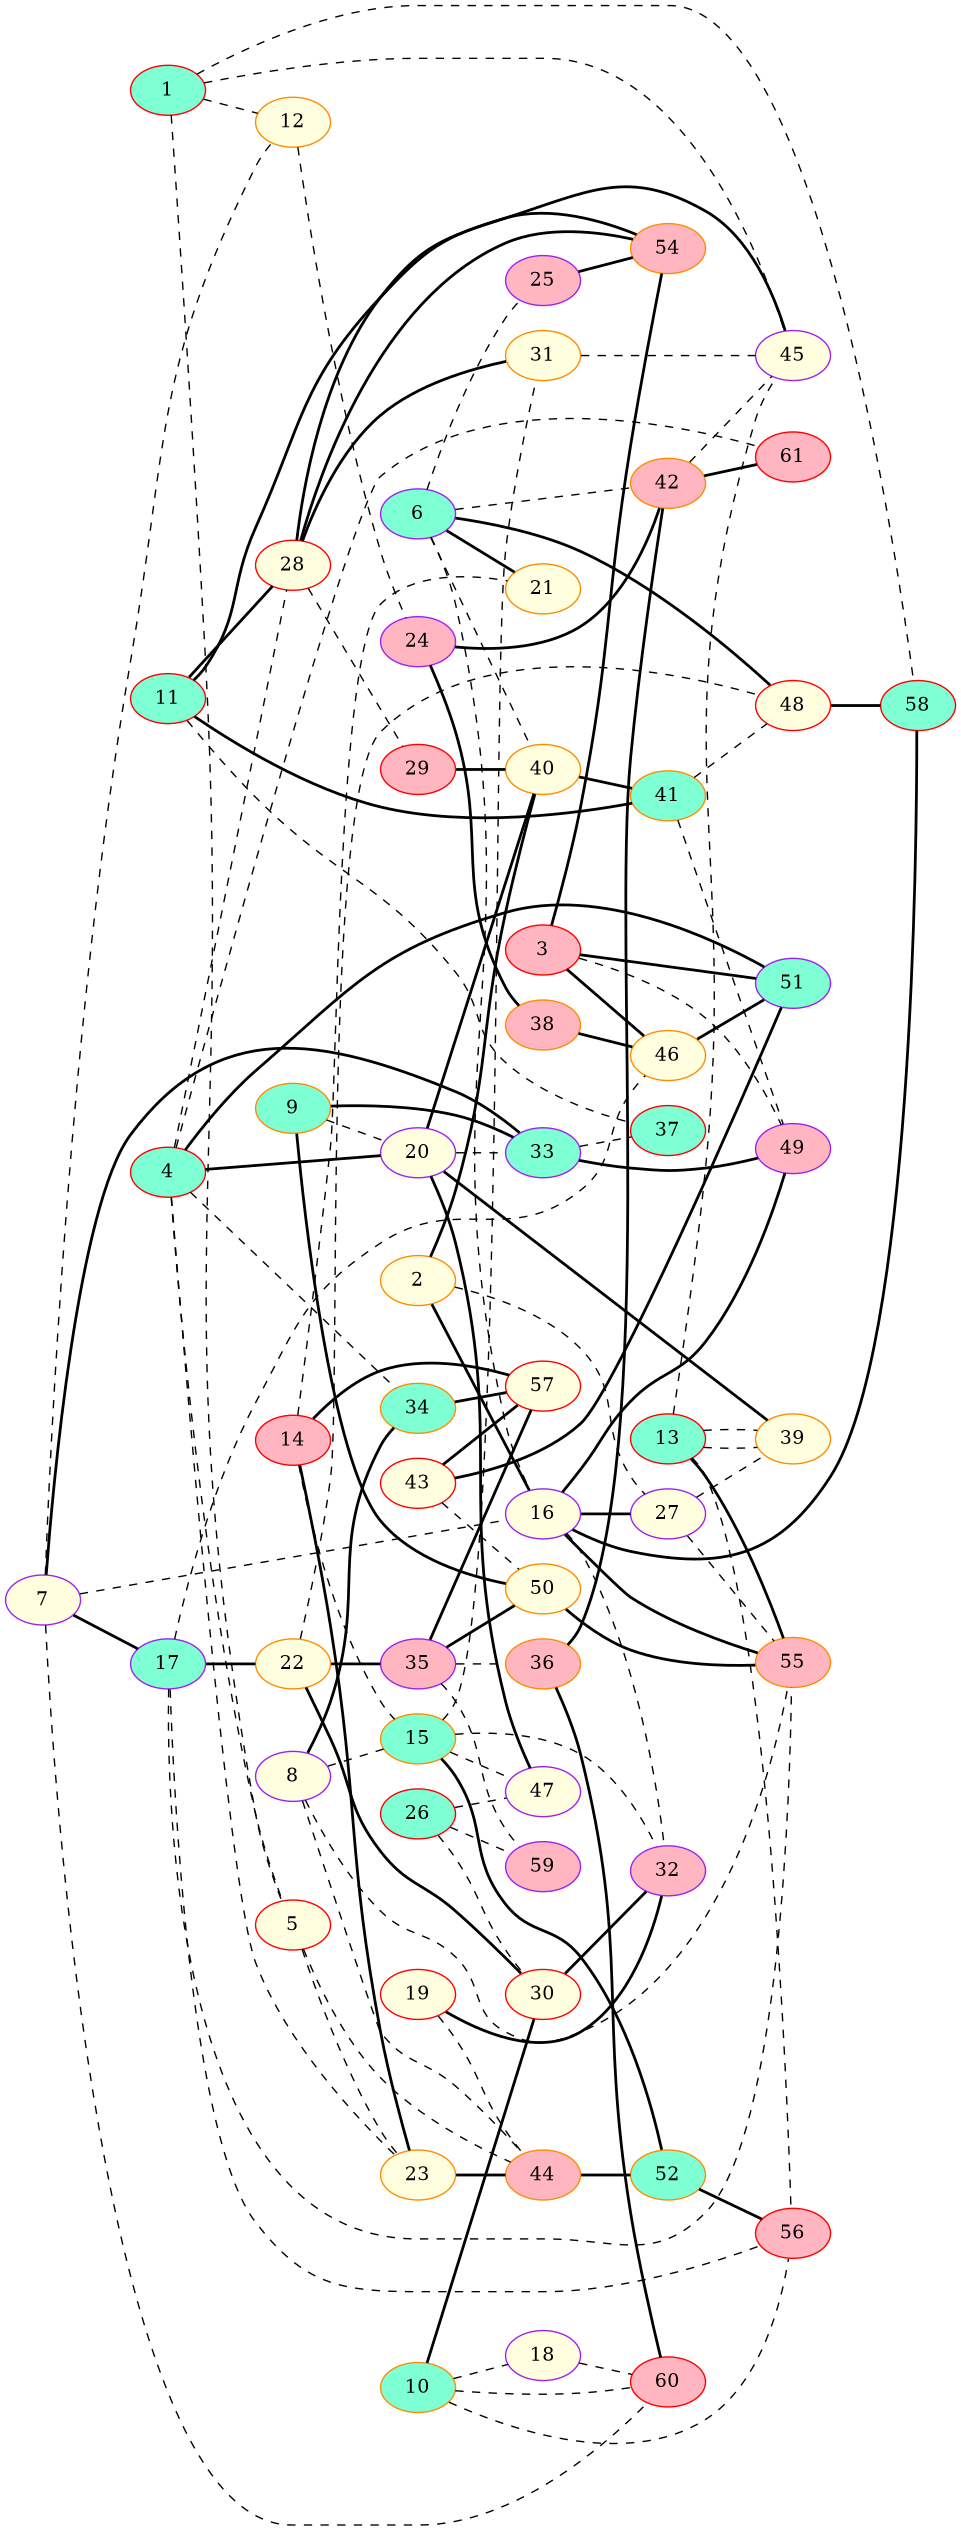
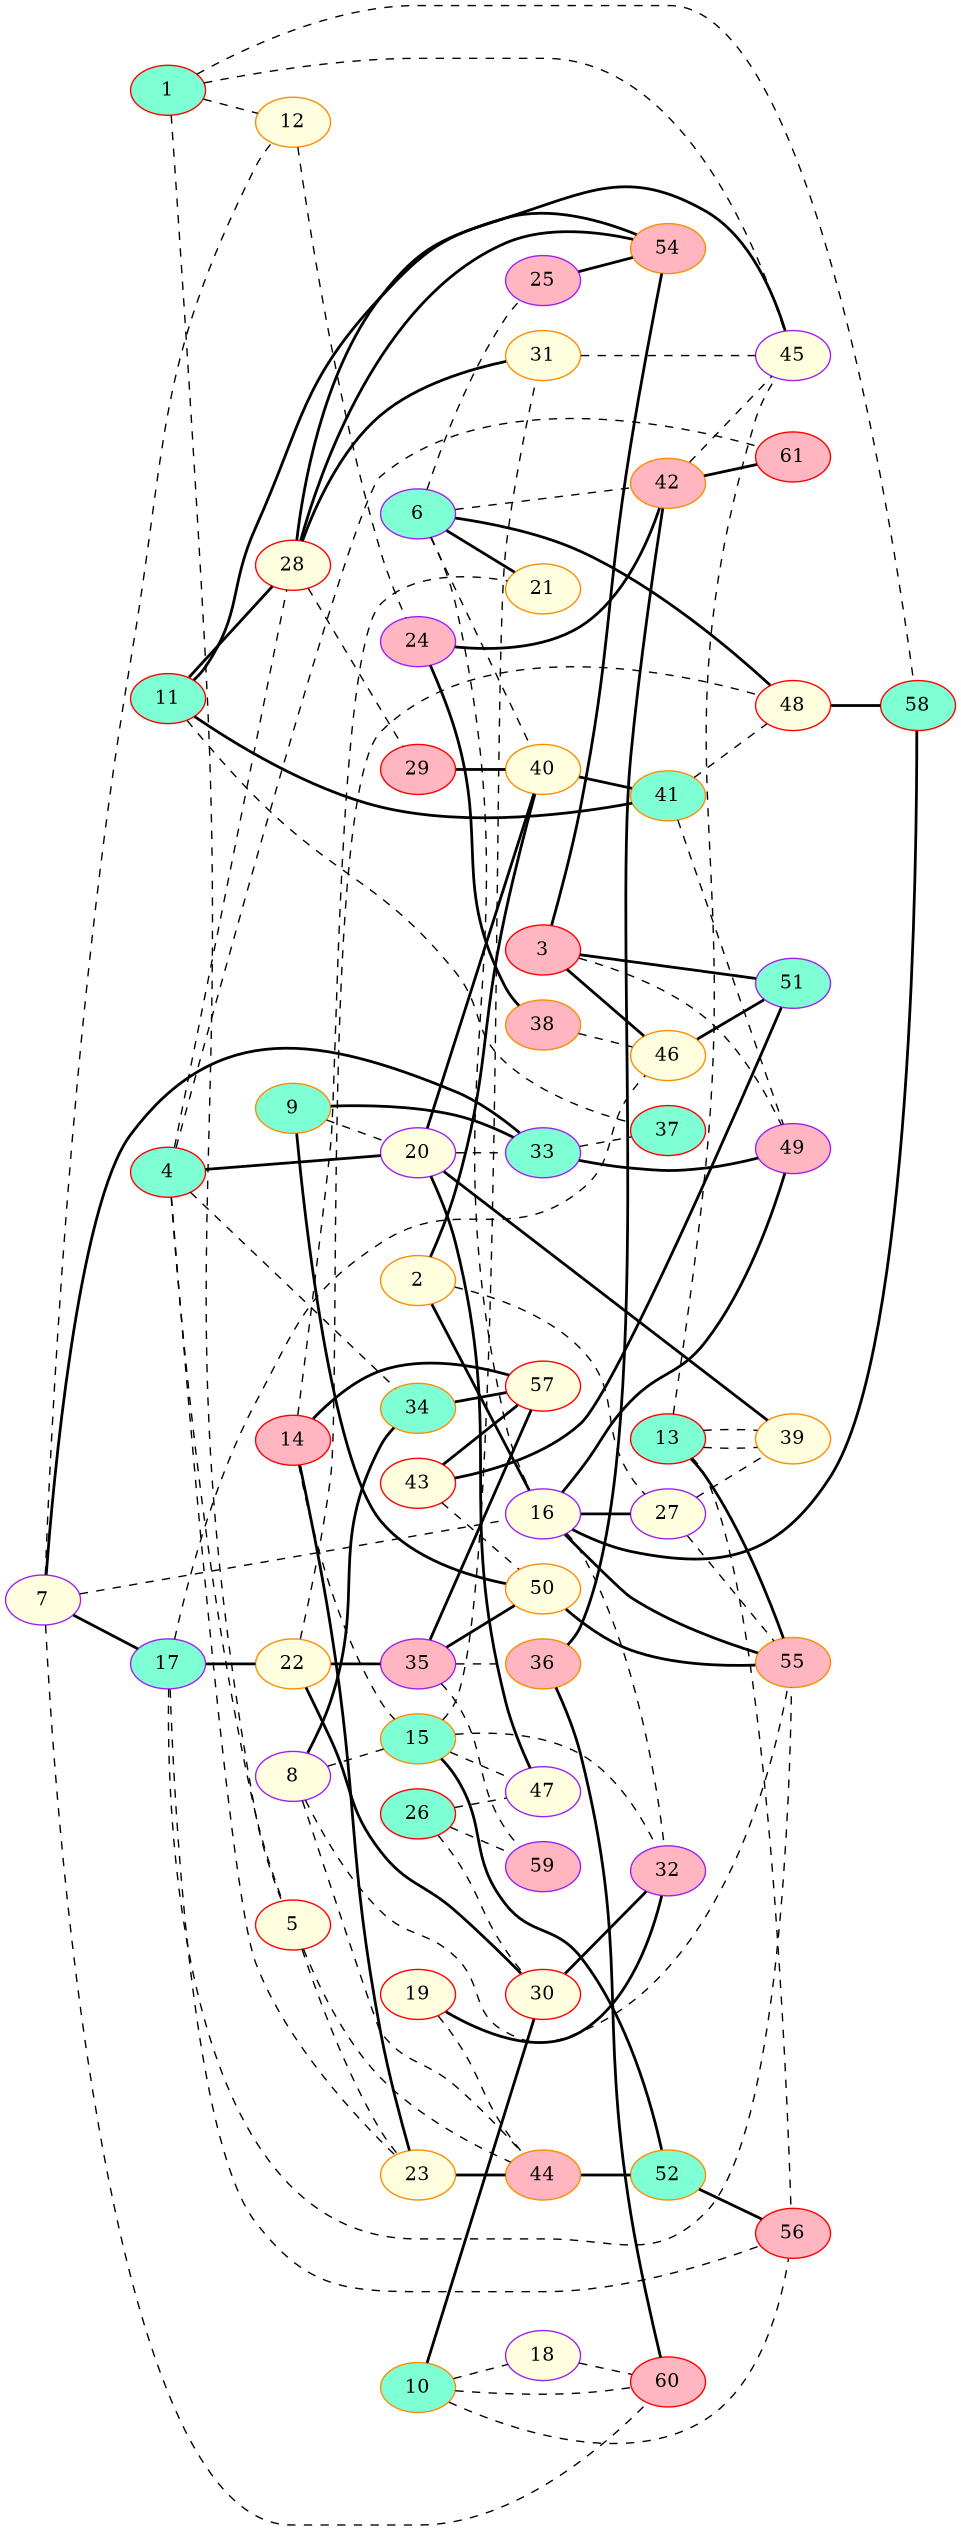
edge "51" -- "4": removed
edge "38" -- "46": style bold -> dashed
